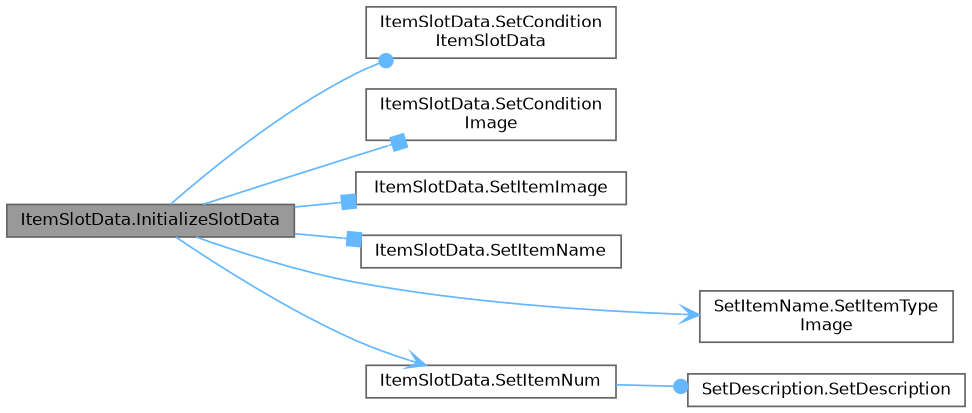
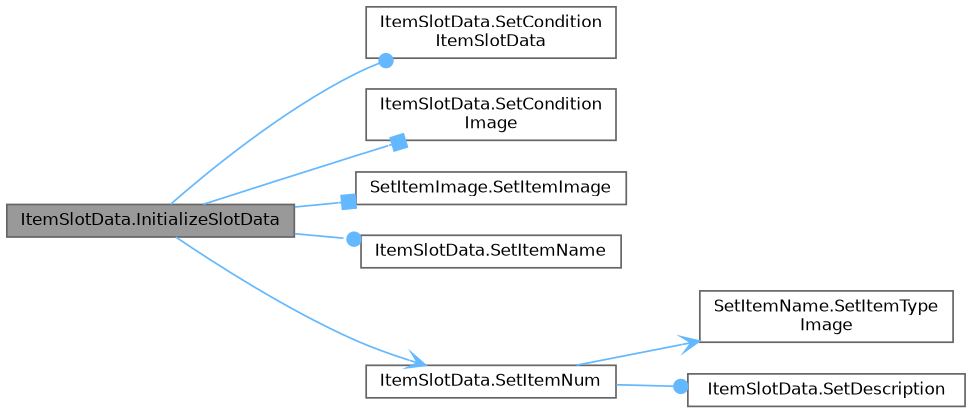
node "ItemSlotData.SetItemImage": label "ItemSlotData.SetItemImage" -> "SetItemImage.SetItemImage"
edge "ItemSlotData.InitializeSlotData" -> "ItemSlotData.SetItemName": arrowhead box -> dot
edge "ItemSlotData.InitializeSlotData" -> "SetItemName.SetItemType Image": now "ItemSlotData.SetItemNum" -> "SetItemName.SetItemType Image"
node "SetDescription.SetDescription": label "SetDescription.SetDescription" -> "ItemSlotData.SetDescription"
